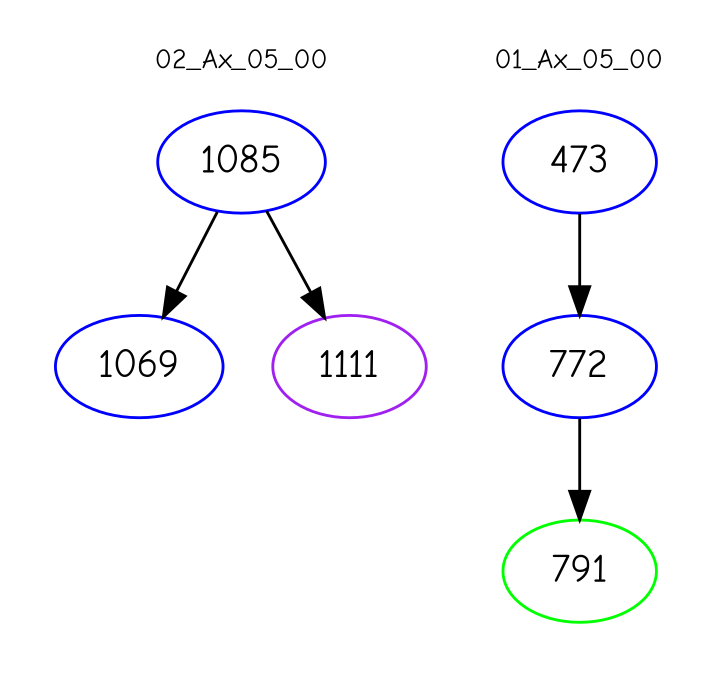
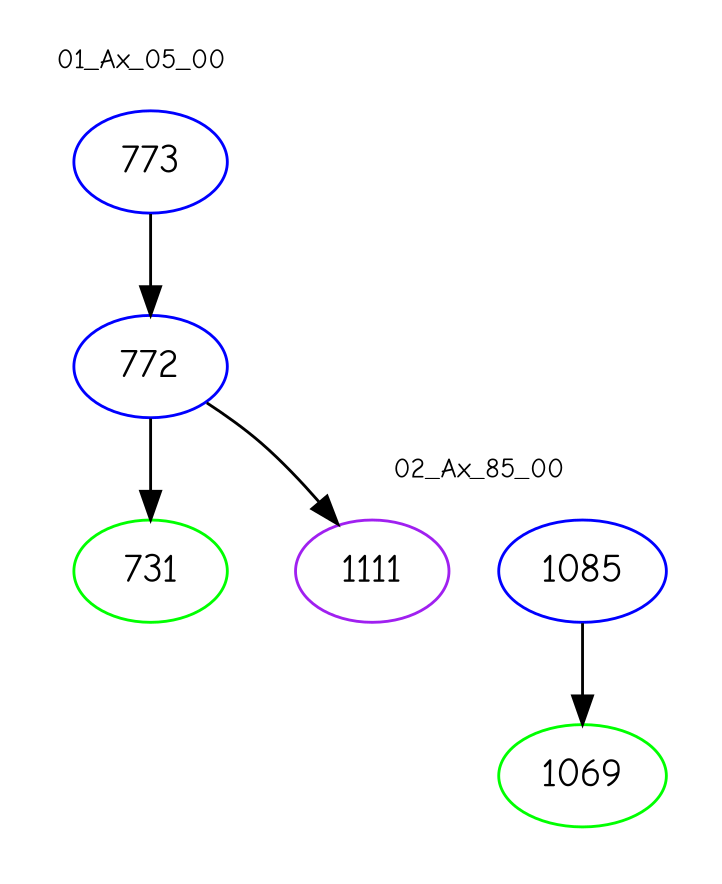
cluster "02_Ax_05_00": label "02_Ax_05_00" -> "02_Ax_85_00"
node "473": label "473" -> "773"
edge "1085" -> "1111": now "772" -> "1111"
node "1069": color blue -> green
node "791": label "791" -> "731"
